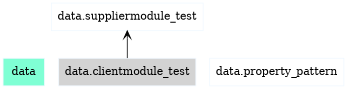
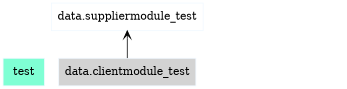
node "data": label "data" -> "test"
node "data.property_pattern": removed
